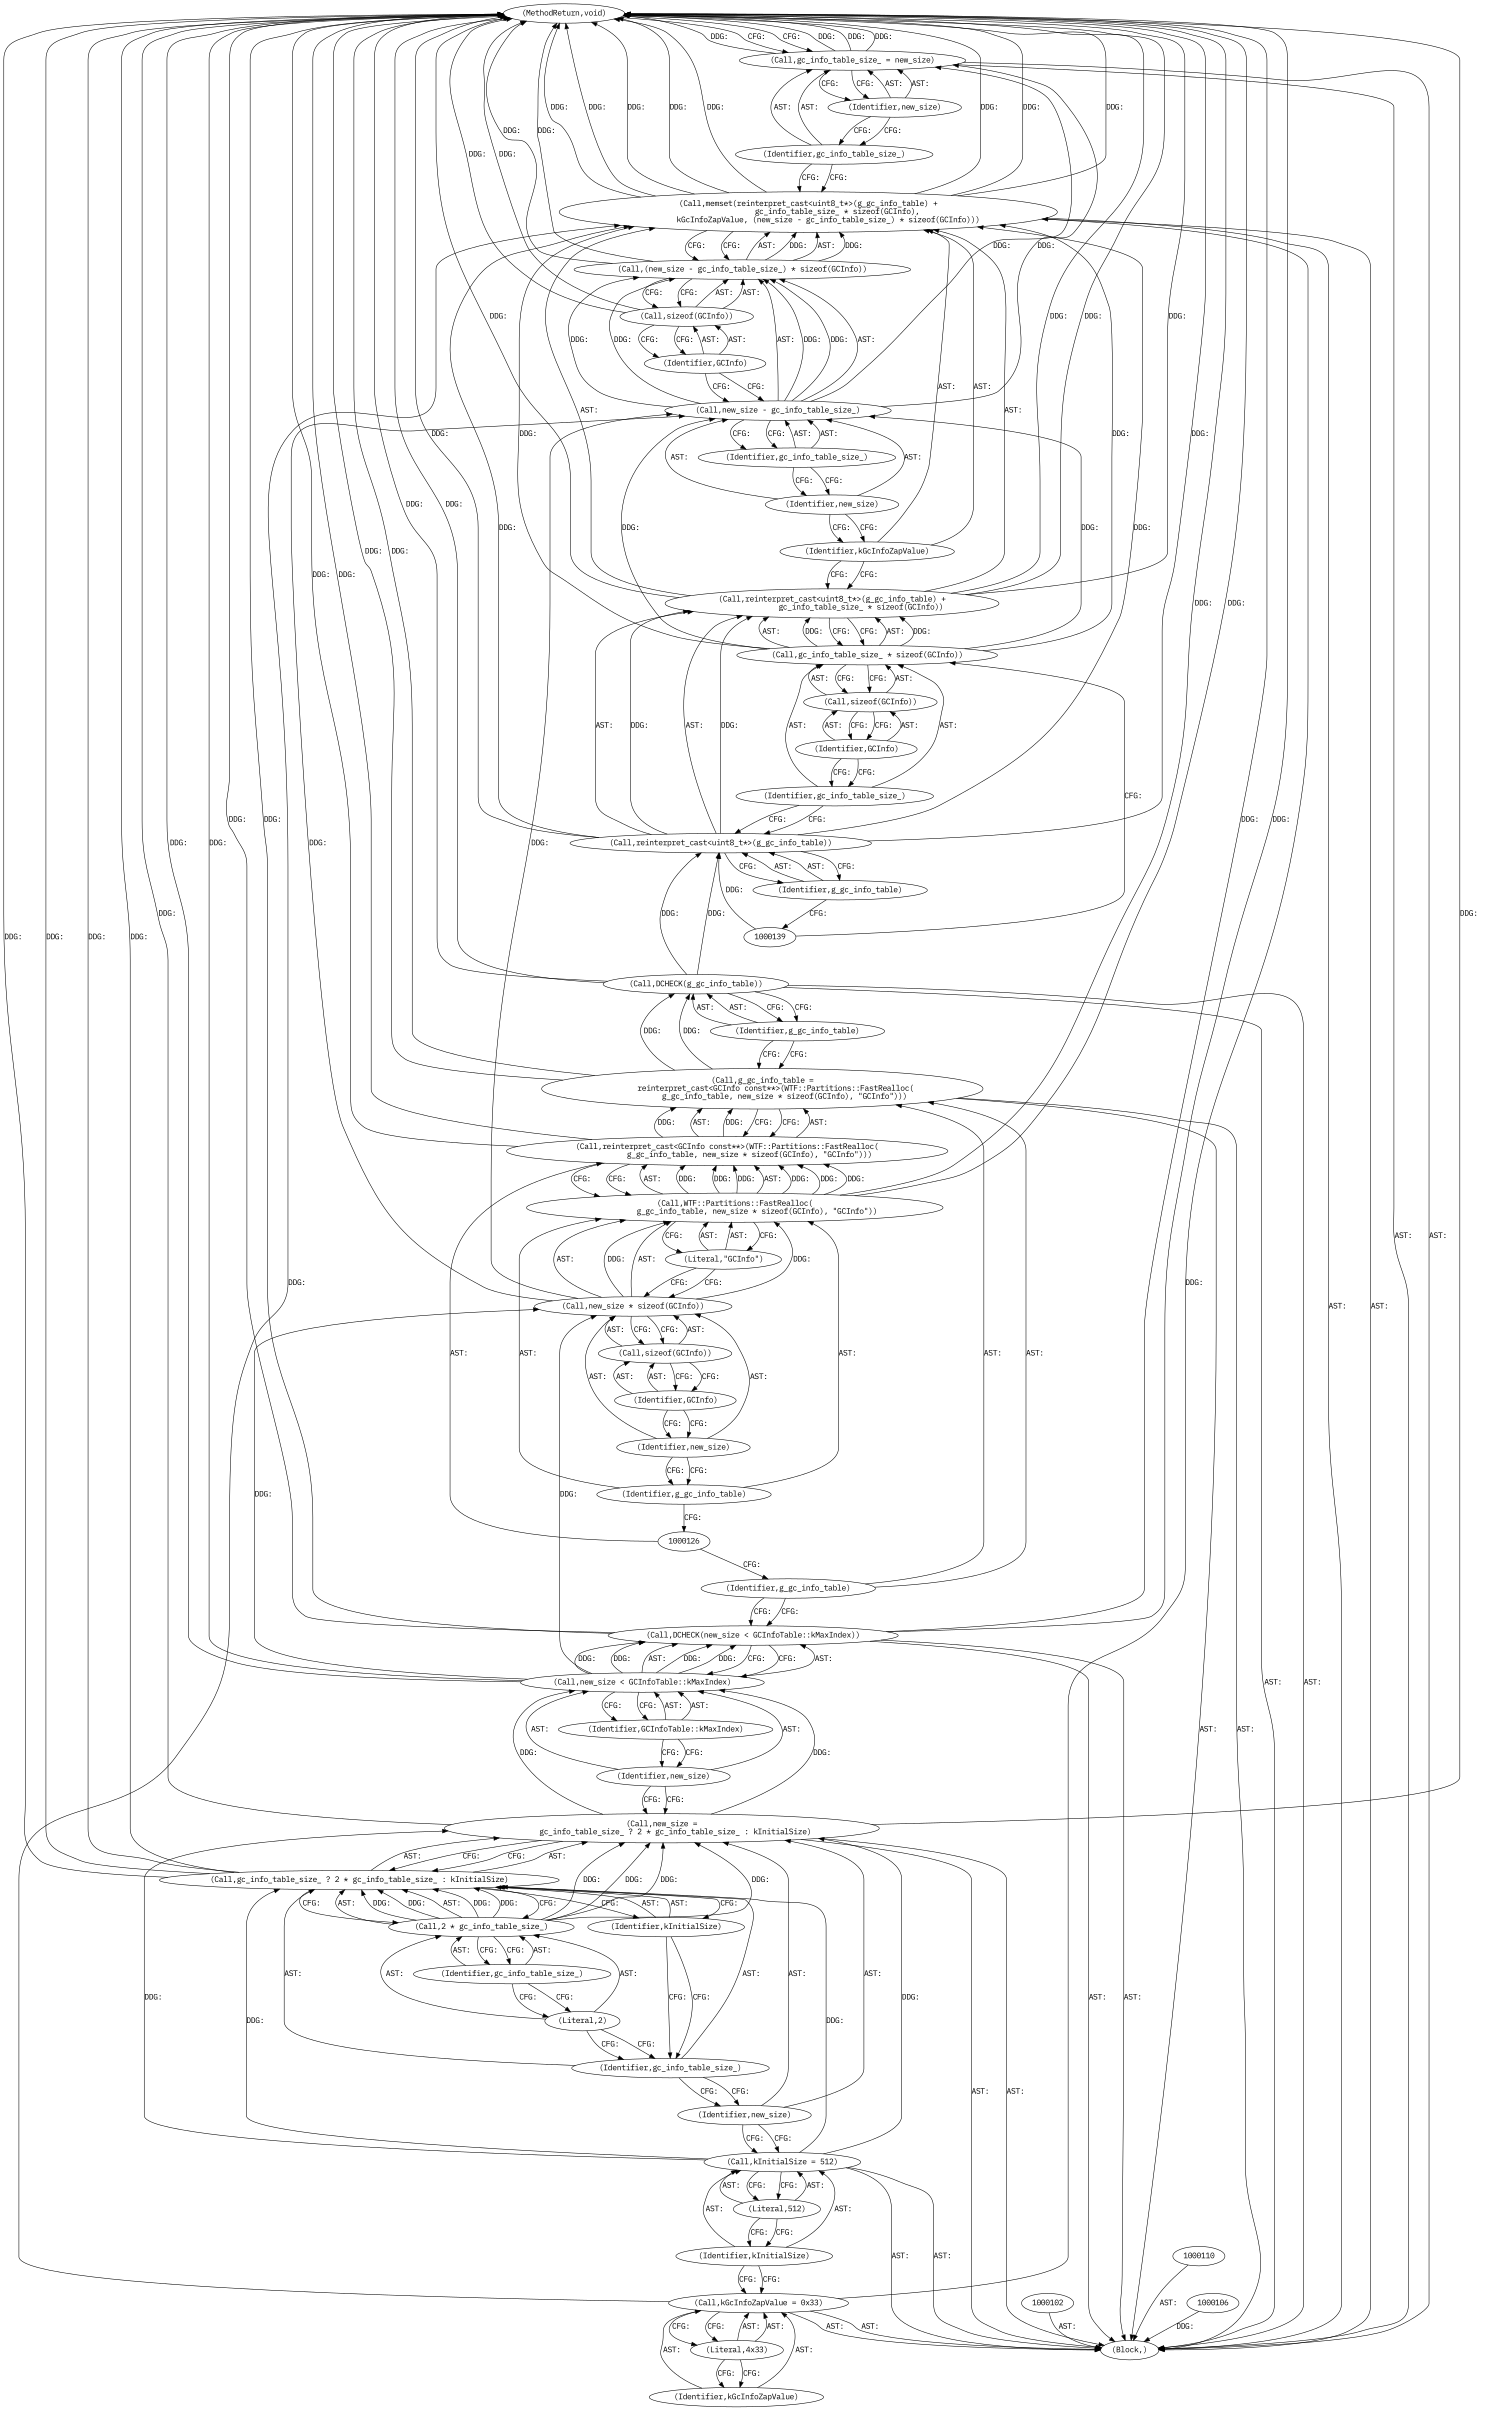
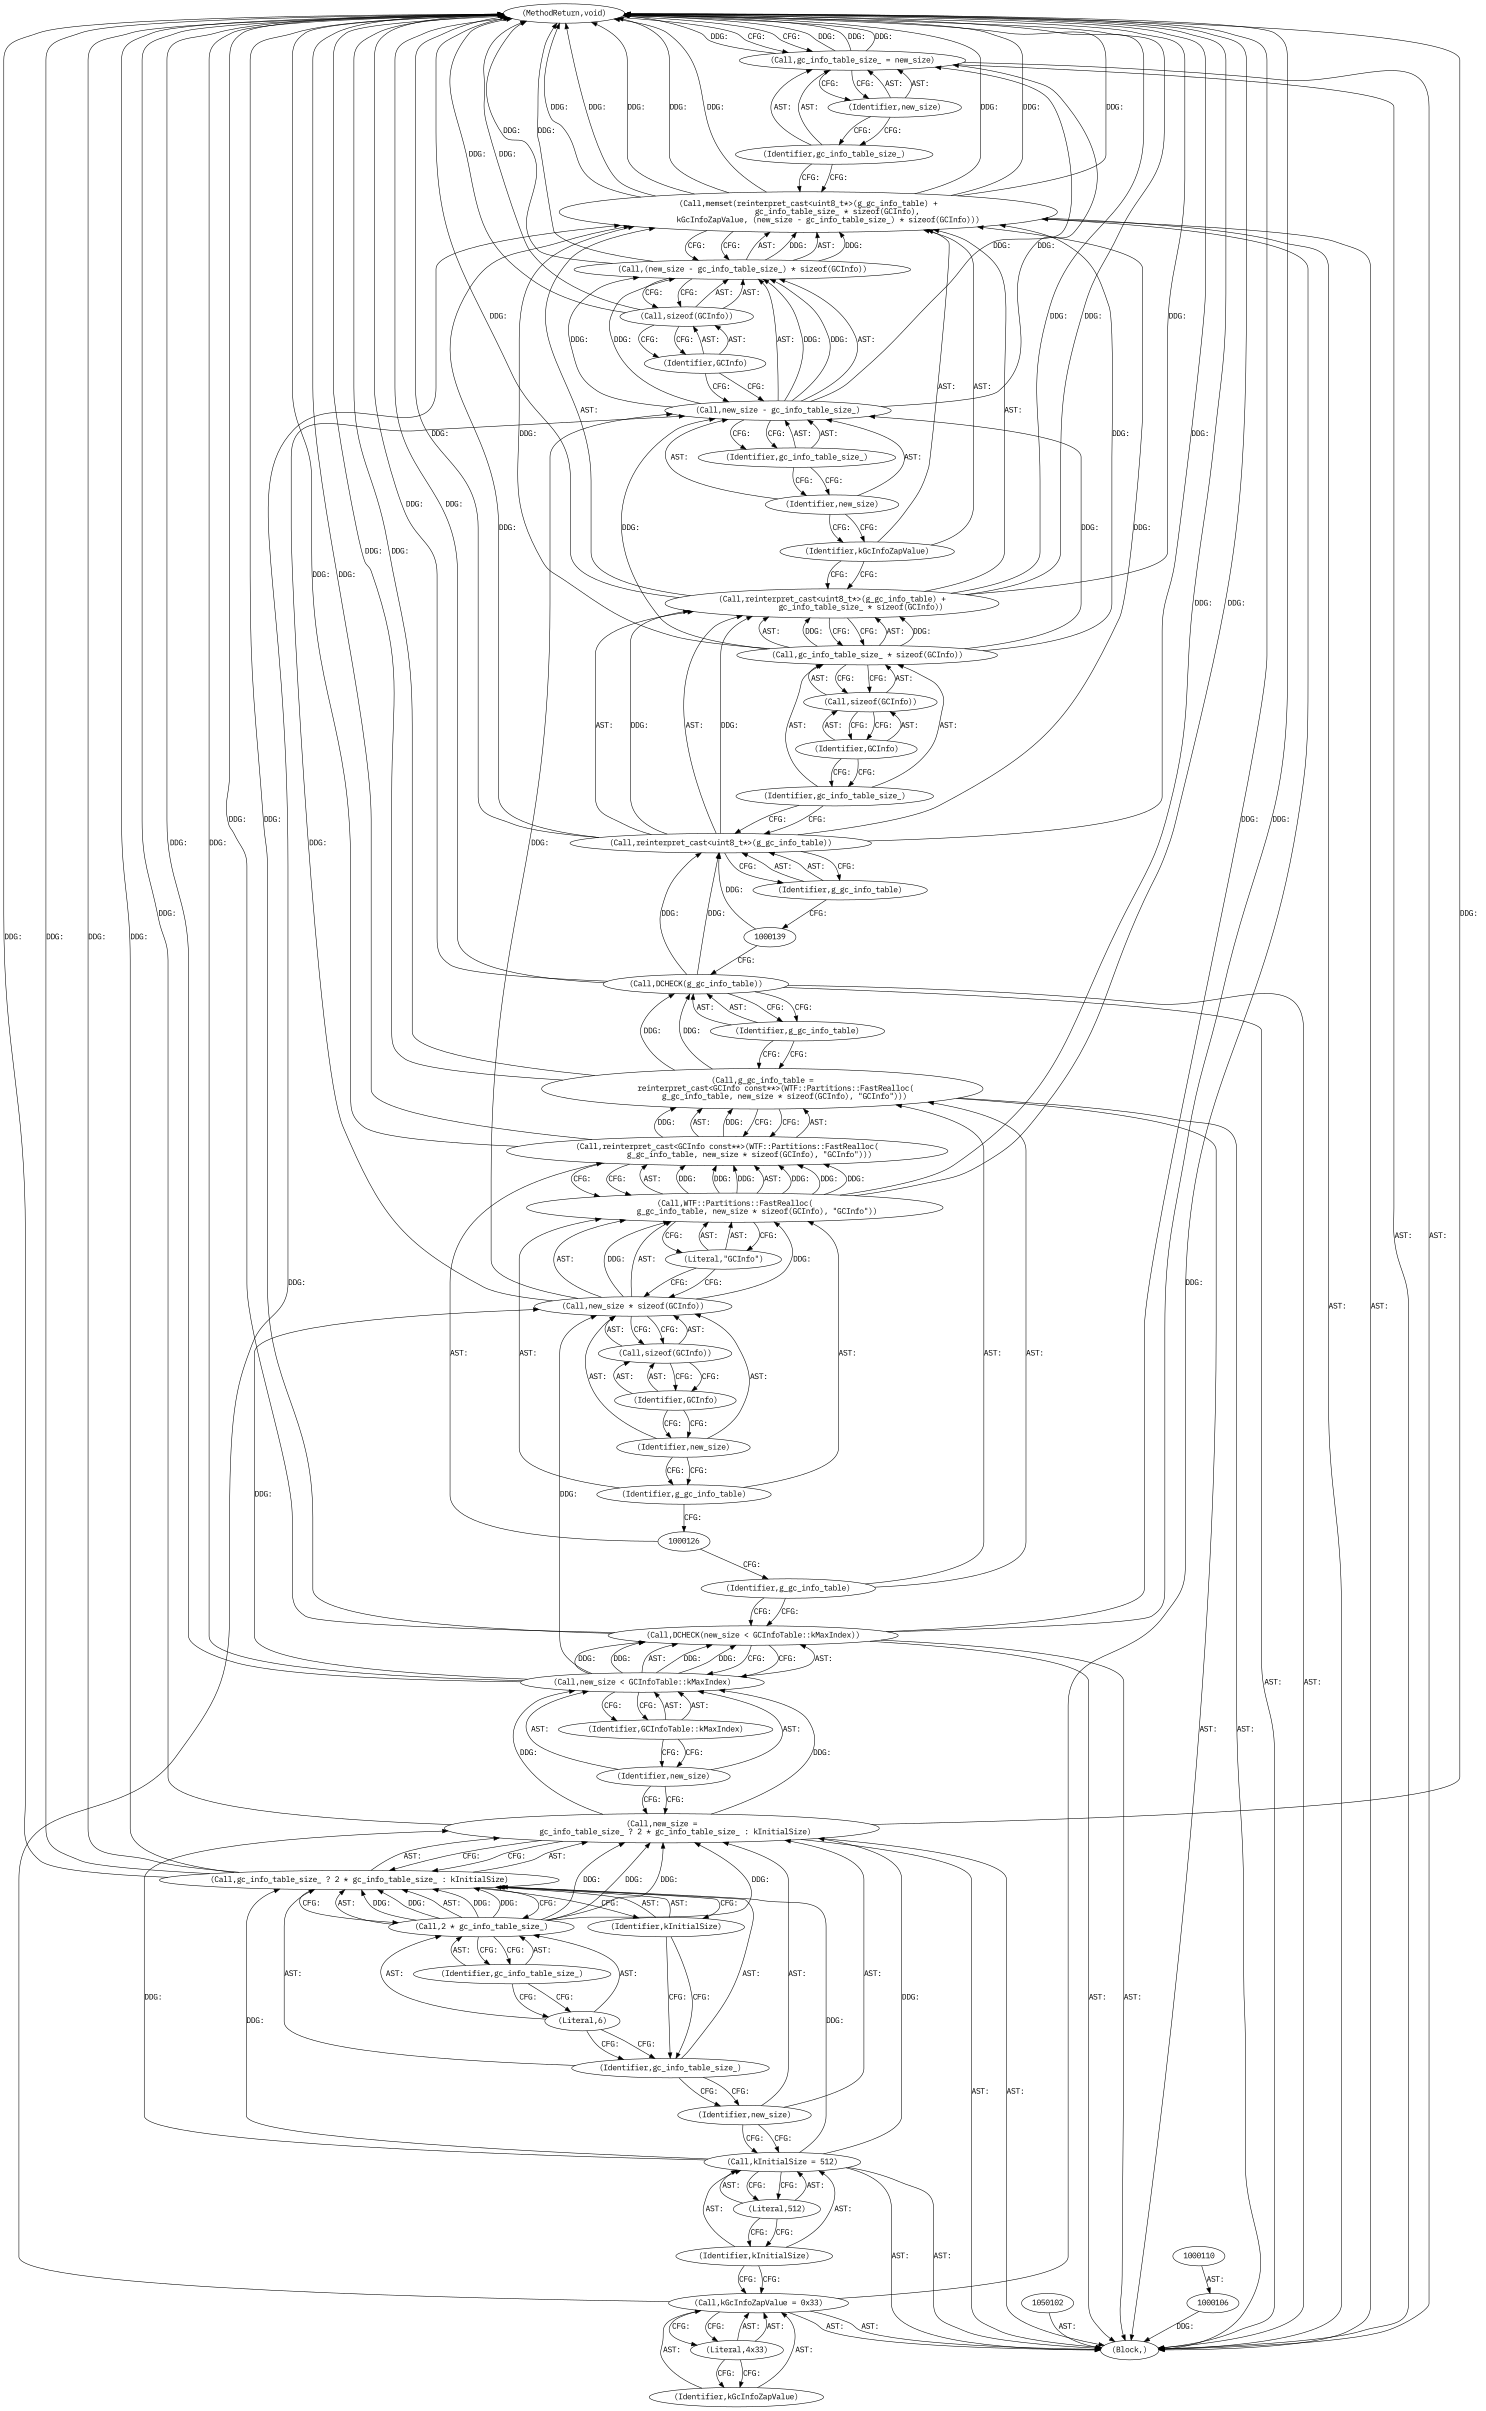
edge "1000139" -> "(Call,gc_info_table_size_ * sizeof(GCInfo))": now "1000139" -> "(Call,DCHECK(g_gc_info_table))"
node "(Literal,2)": label "(Literal,2)" -> "(Literal,6)"
edge "1000110" -> "(Block,)": now "1000110" -> "1000106"
node "1000102": label "1000102" -> "1050102"
